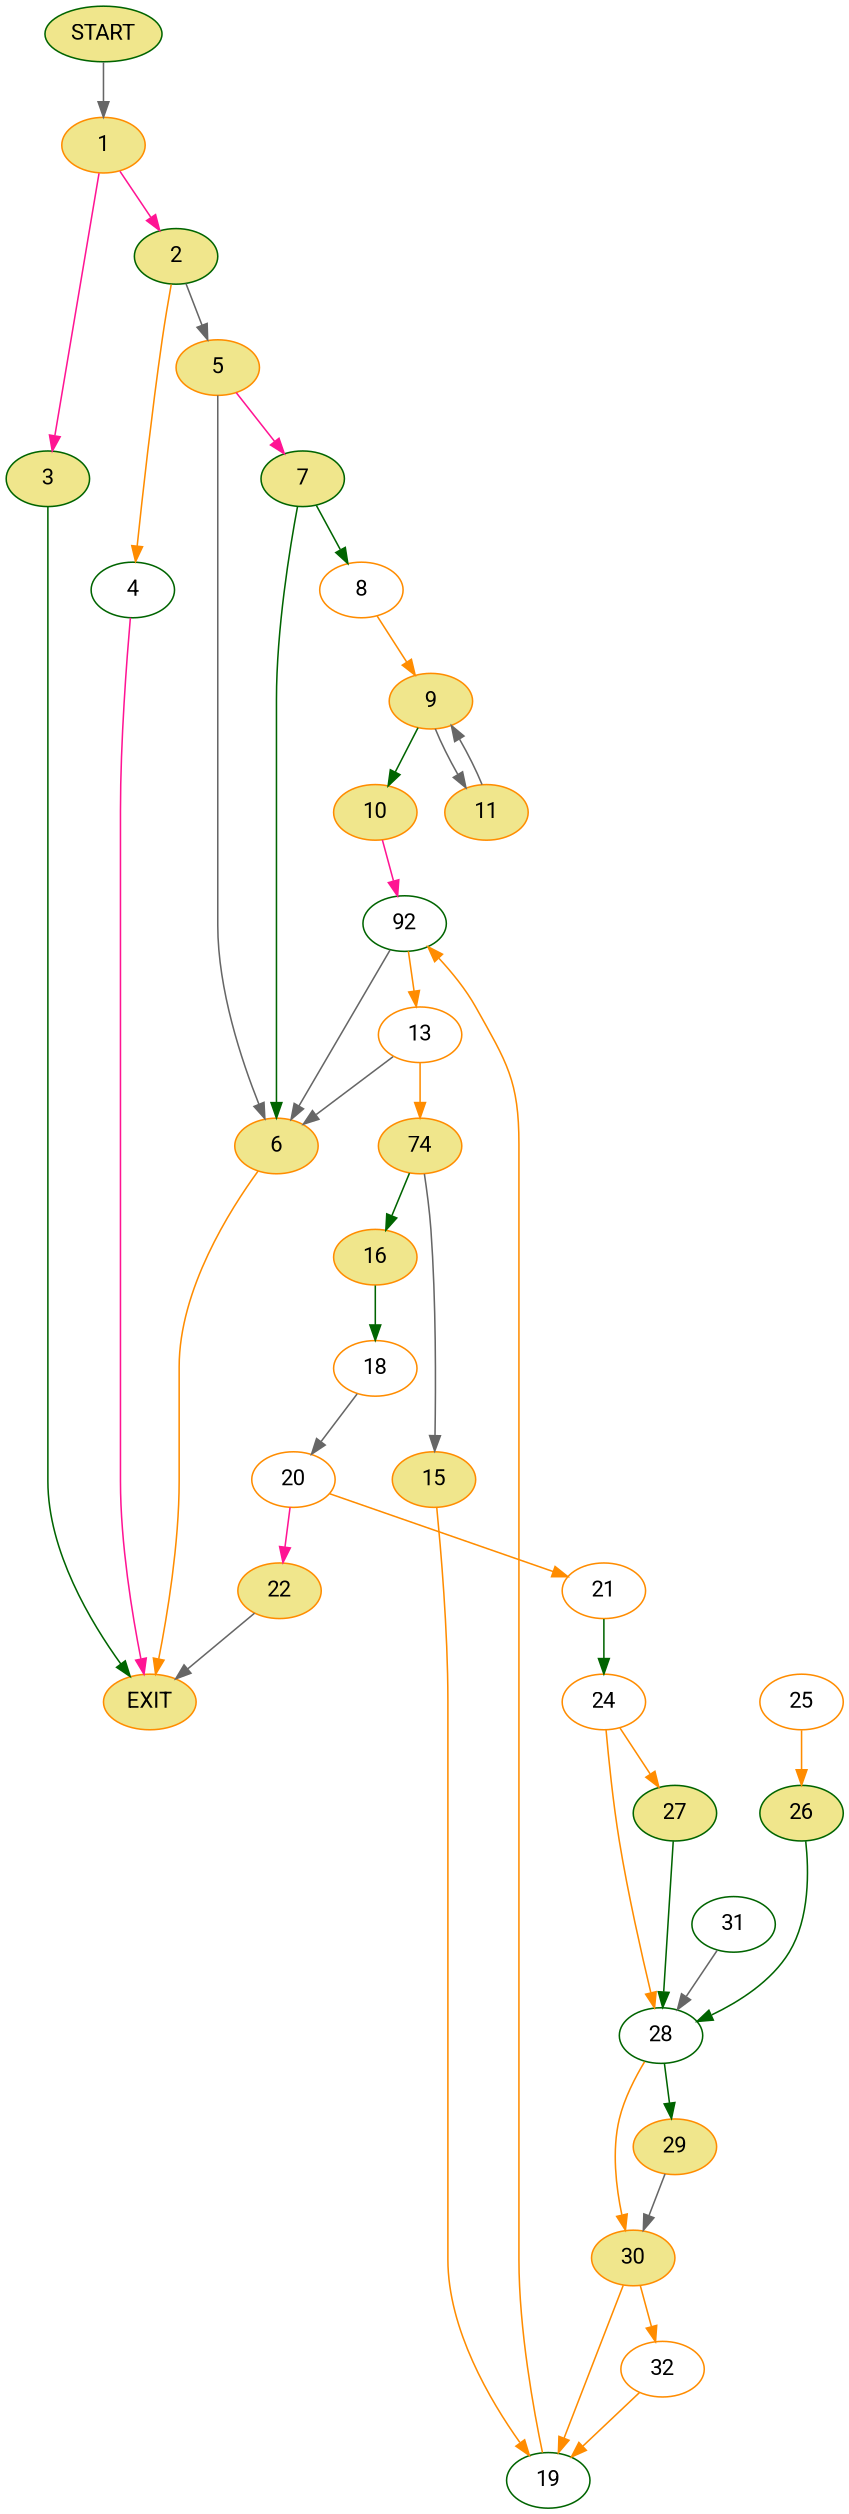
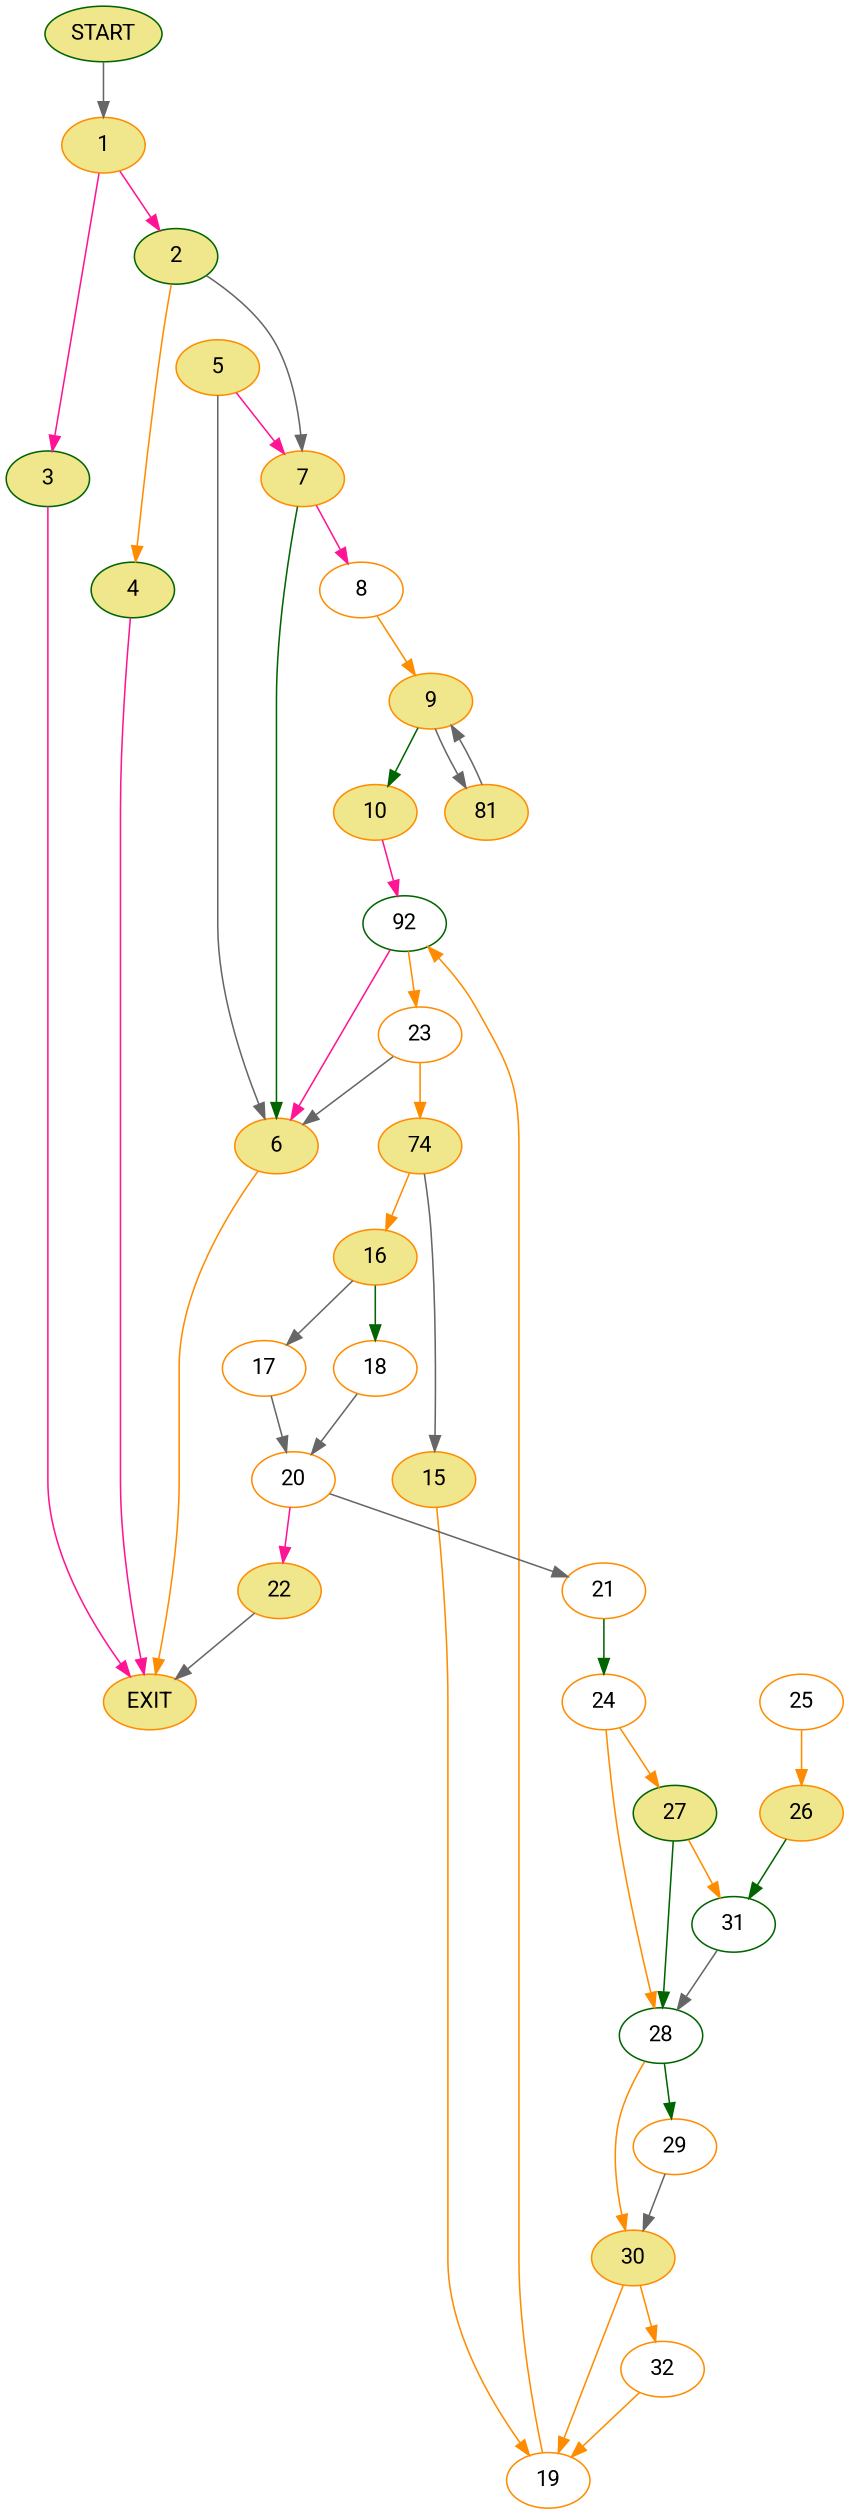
edge "2" -> "5": now "2" -> "7"
node "7": color darkgreen -> darkorange
edge "7" -> "8": color darkgreen -> deeppink
node "4": fillcolor white -> khaki
node "11": label "11" -> "81"
edge "92" -> "6": color gray40 -> deeppink
node "13": label "13" -> "23"
edge "3" -> "EXIT": color darkgreen -> deeppink
edge "74" -> "16": color darkgreen -> darkorange
node "17": added
edge "20" -> "21": color darkorange -> gray40
node "26": color darkgreen -> darkorange
edge "27" -> "31": added
edge "26" -> "28": now "26" -> "31"
node "29": fillcolor khaki -> white
node "19": color darkgreen -> darkorange
